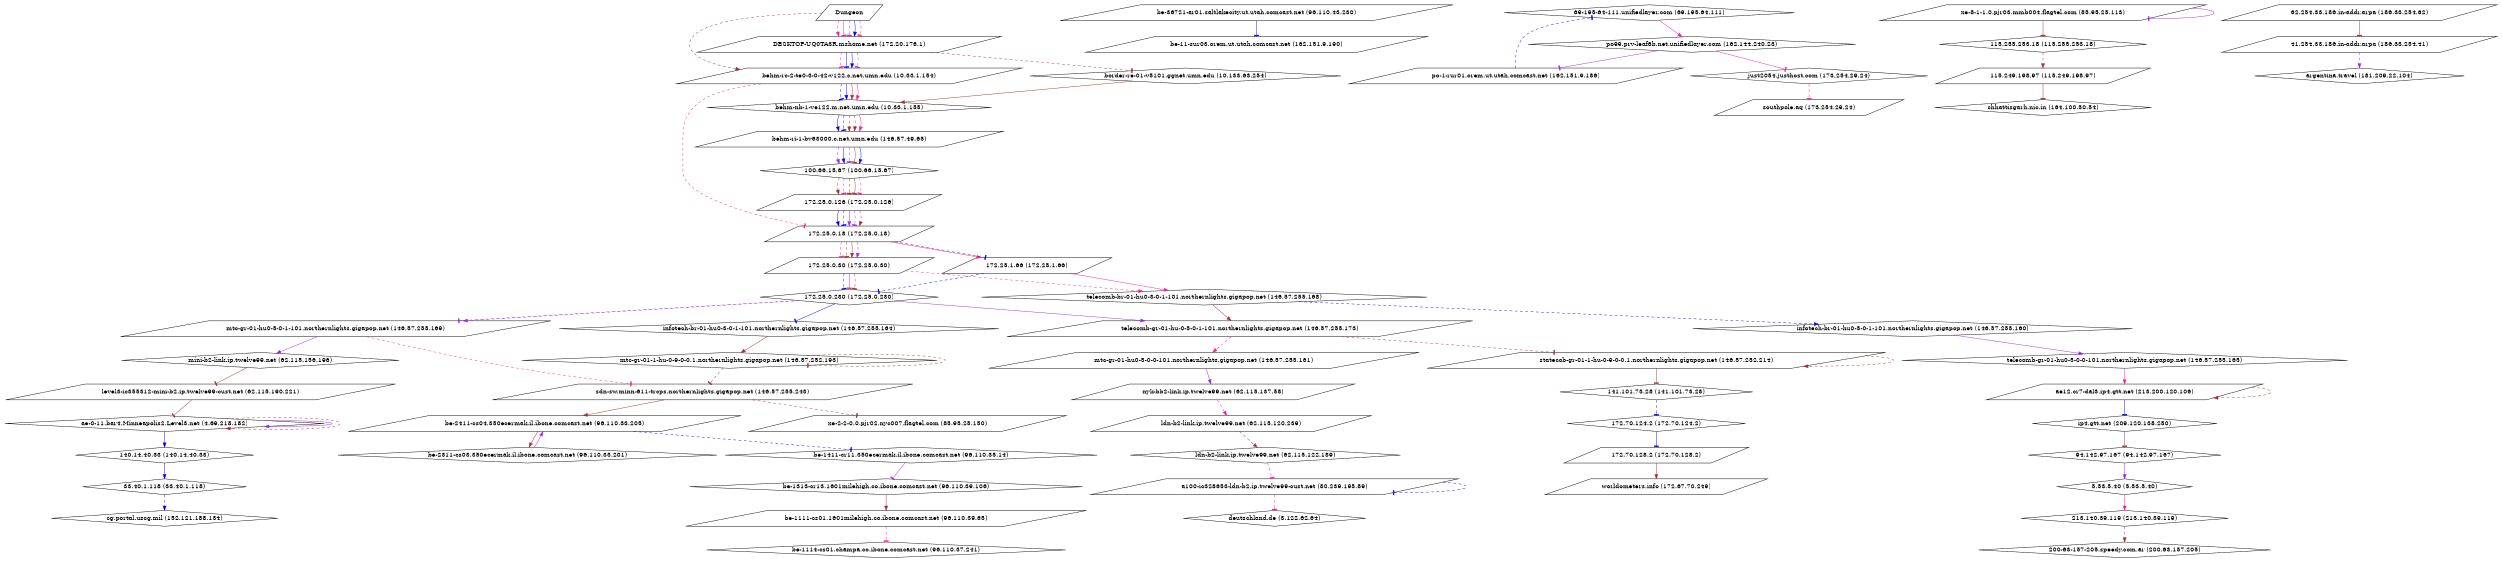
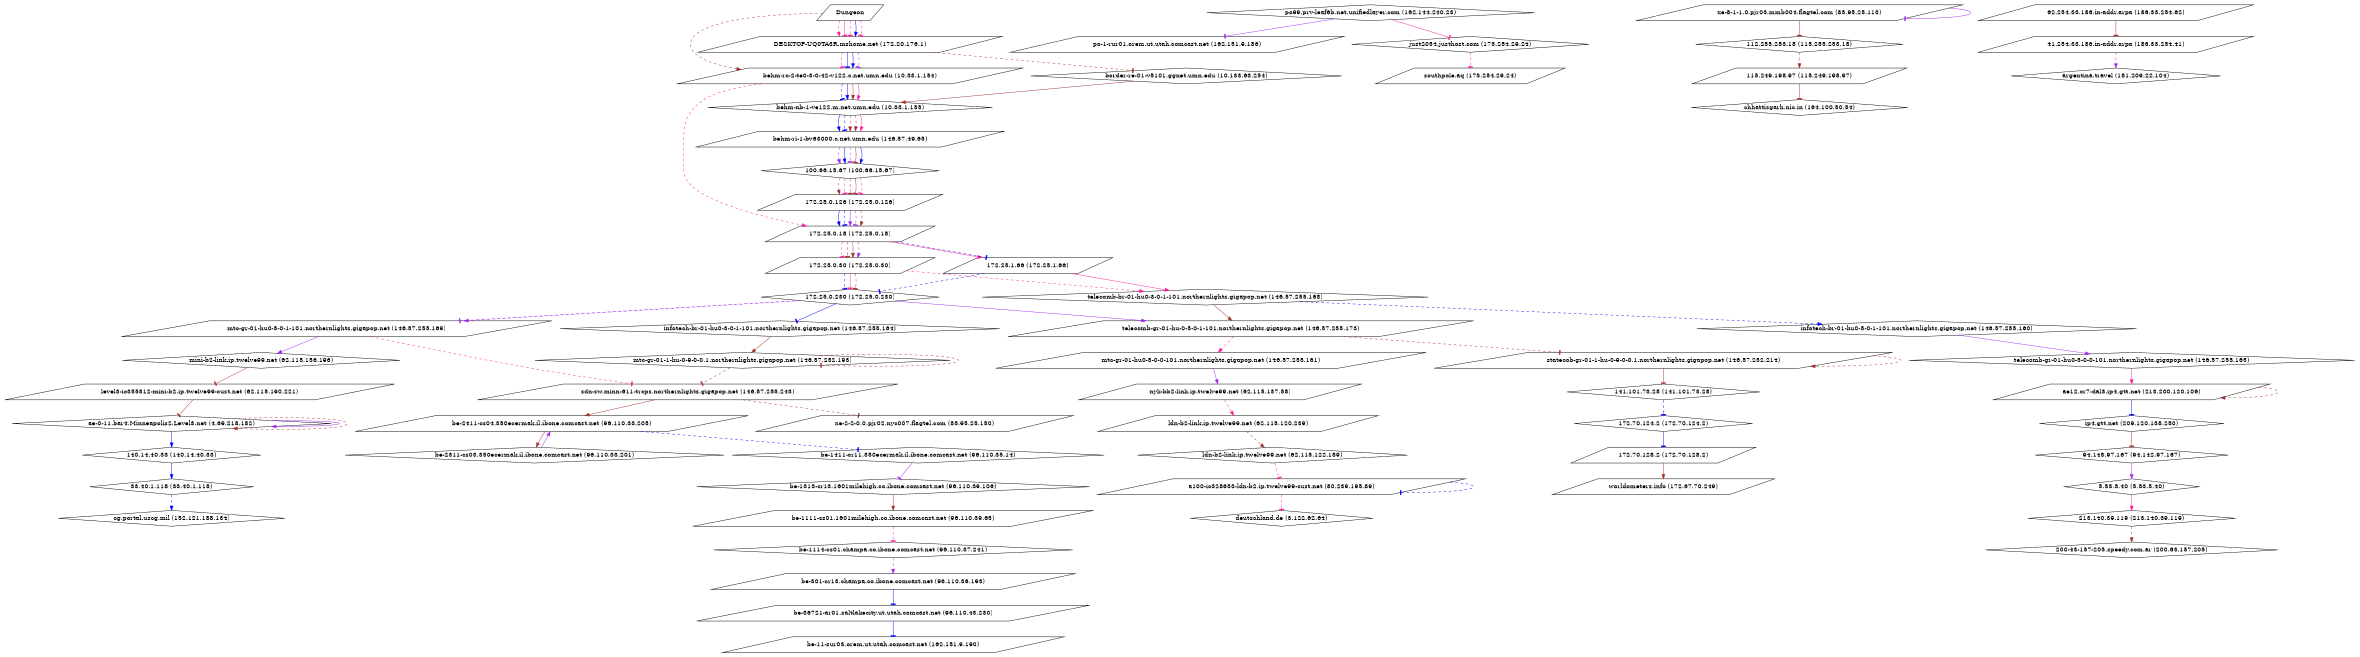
node "69-195-64-111.unifiedlayer.com (69.195.64.111)": removed
node "115.255.253.18 (115.255.253.18)": label "115.255.253.18 (115.255.253.18)" -> "112.255.253.18 (115.255.253.18)"
edge "behm-rc-2-te0-3-0-42-v122.c.net.umn.edu (10.33.1.154)" -> "172.25.0.18 (172.25.0.18)": arrowhead tee -> normal
node "94.142.97.167 (94.142.97.167)": label "94.142.97.167 (94.142.97.167)" -> "94.148.97.167 (94.142.97.167)"
node "200-63-157-205.speedy.com.ar (200.63.157.205)": label "200-63-157-205.speedy.com.ar (200.63.157.205)" -> "200-43-157-205.speedy.com.ar (200.63.157.205)"
node "be-301-cr13.champa.co.ibone.comcast.net (96.110.36.193)": added
